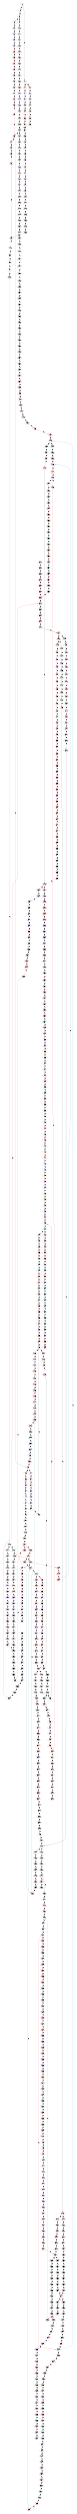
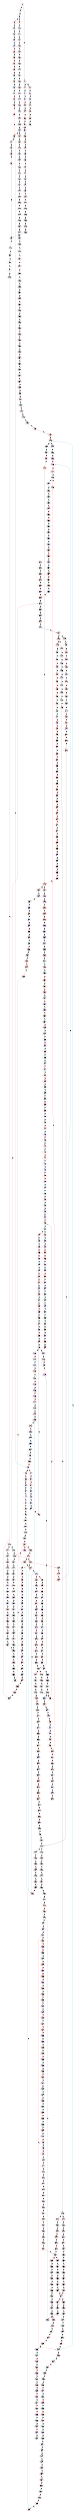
node "S246": added
edge "S444" -> "S465": now "S458" -> "S465"
